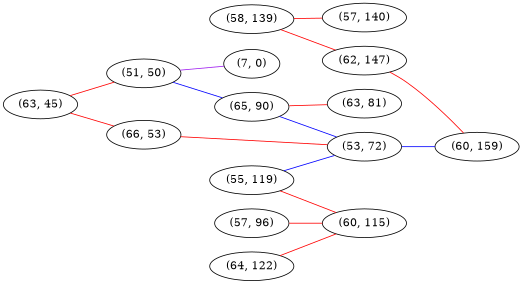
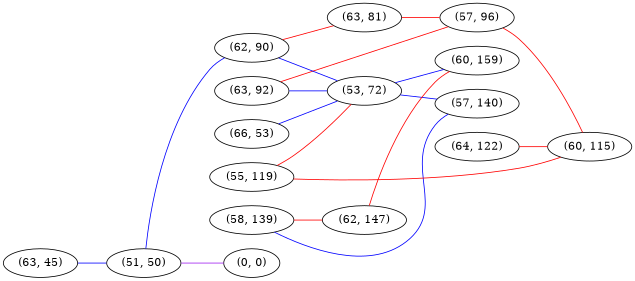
edge "(57, 140)" -- "(58, 139)": color red -> blue
edge "(63, 81)" -- "(57, 96)": added
node "(7, 0)": label "(7, 0)" -> "(0, 0)"
edge "(51, 50)" -- "(63, 45)": color red -> blue
node "(63, 92)": added
edge "(53, 72)" -- "(57, 140)": added
node "(65, 90)": label "(65, 90)" -> "(62, 90)"
edge "(63, 45)" -- "(66, 53)": removed
edge "(66, 53)" -- "(53, 72)": color red -> blue
edge "(53, 72)" -- "(55, 119)": color blue -> red
